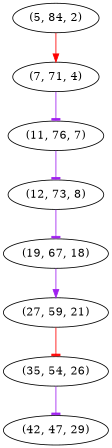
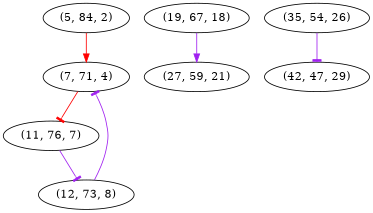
edge "(7, 71, 4)" -> "(11, 76, 7)": color purple -> red
edge "(12, 73, 8)" -> "(19, 67, 18)": now "(12, 73, 8)" -> "(7, 71, 4)"
edge "(27, 59, 21)" -> "(35, 54, 26)": removed
